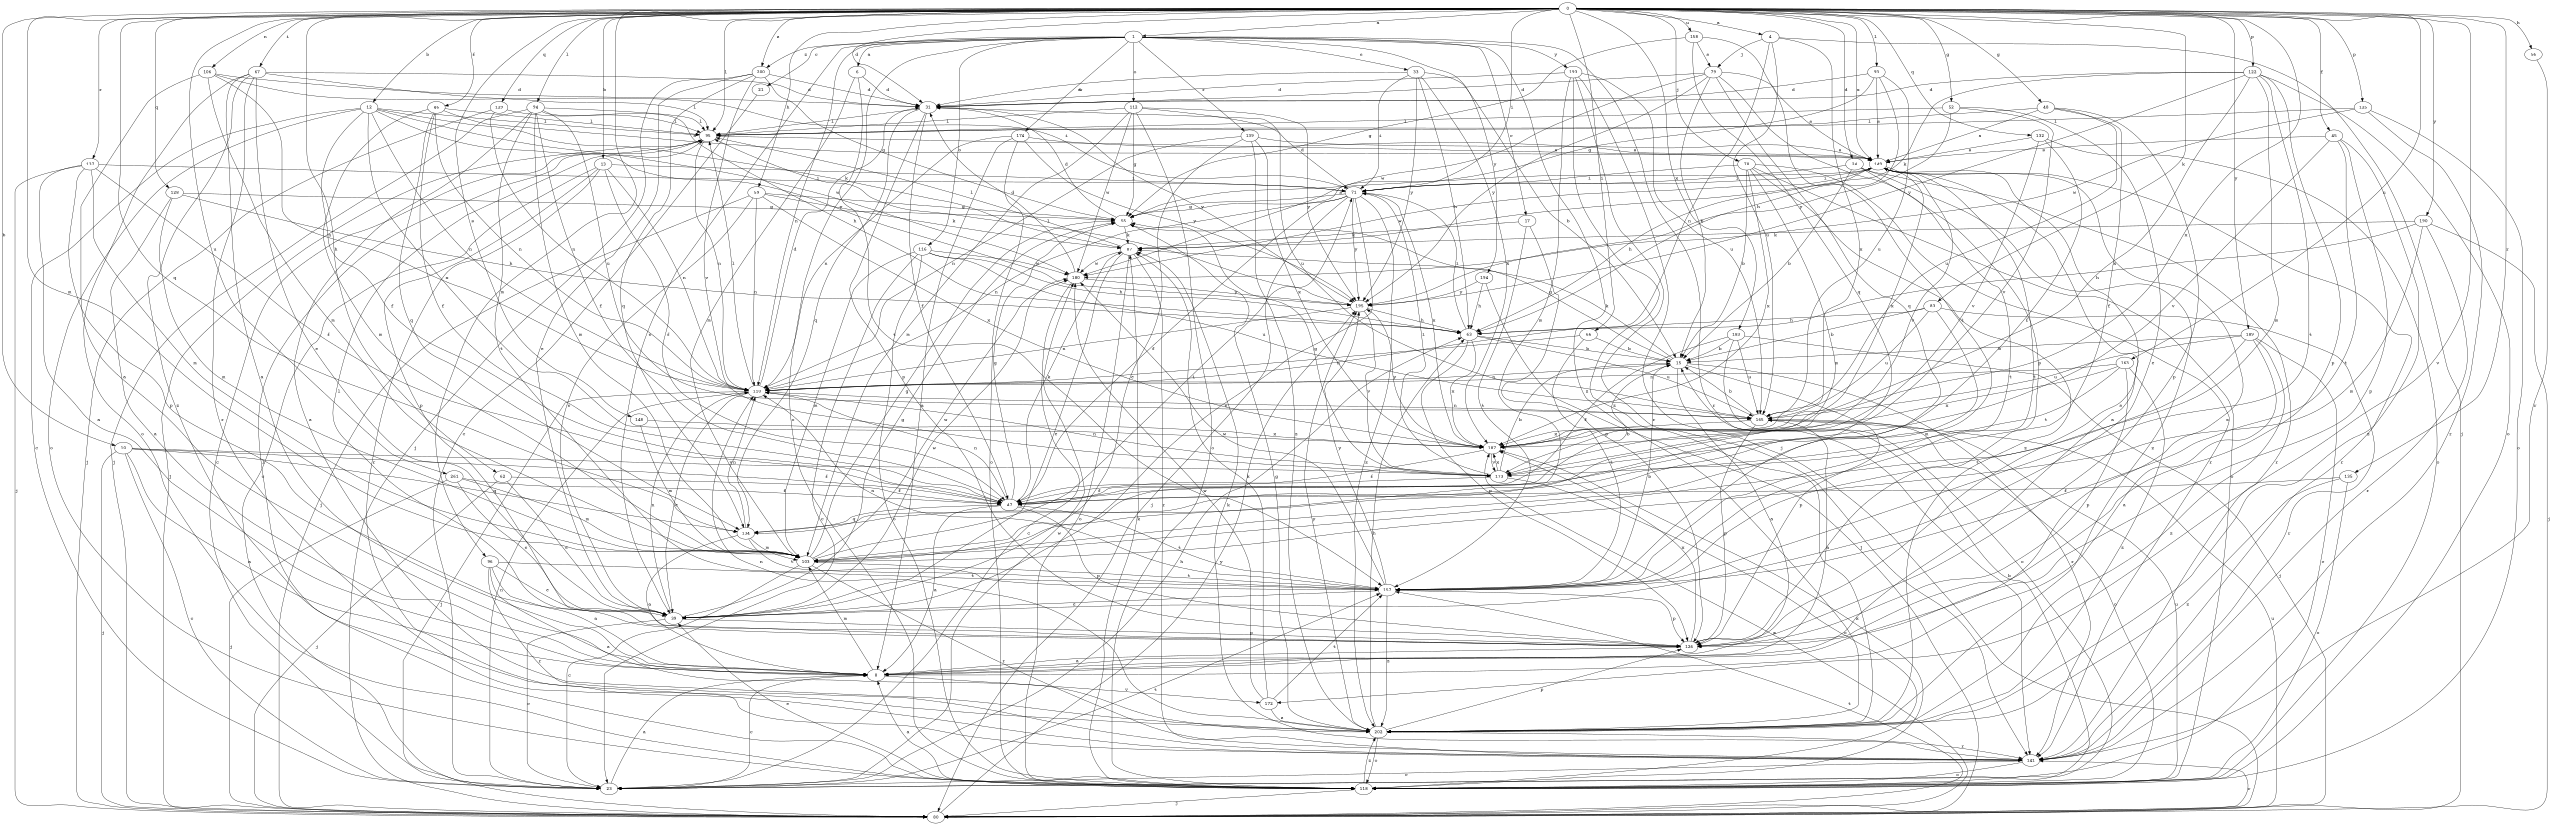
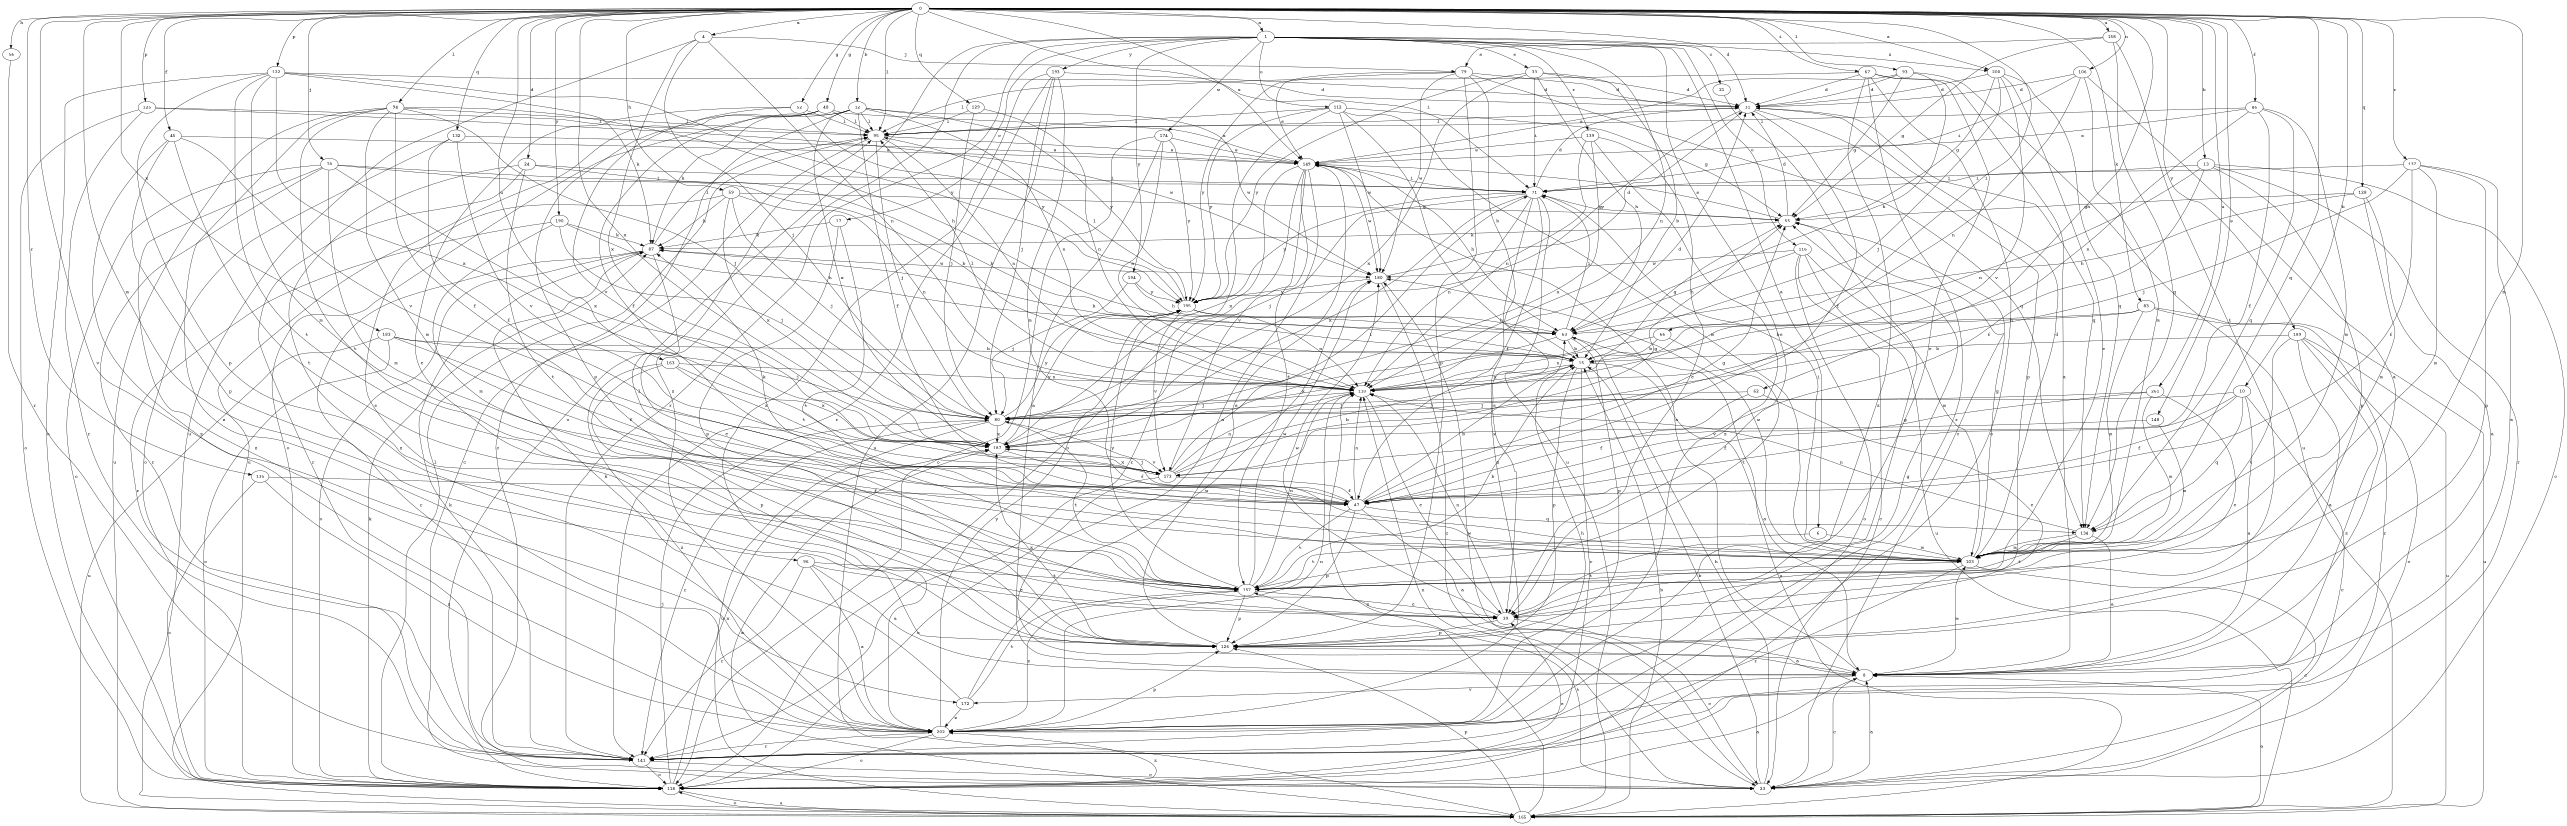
edge "6" -> "31": now "103" -> "31"
edge "110" -> "165": reversed
edge "47" -> "80": added, label "j"
